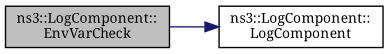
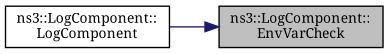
edge "ns3::LogComponent:: EnvVarCheck" -> "ns3::LogComponent:: LogComponent": reversed
